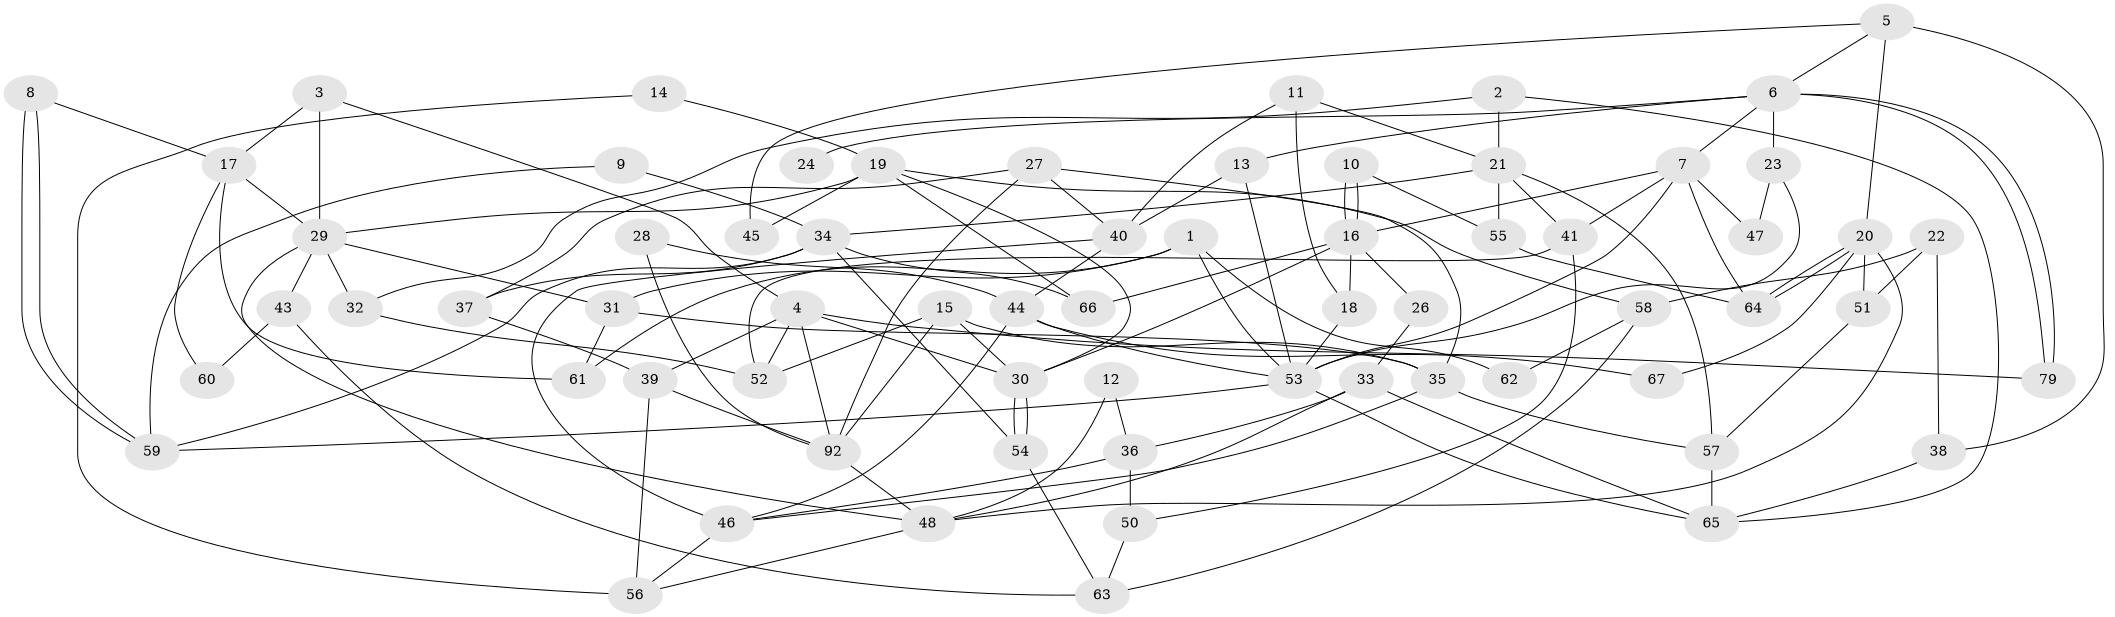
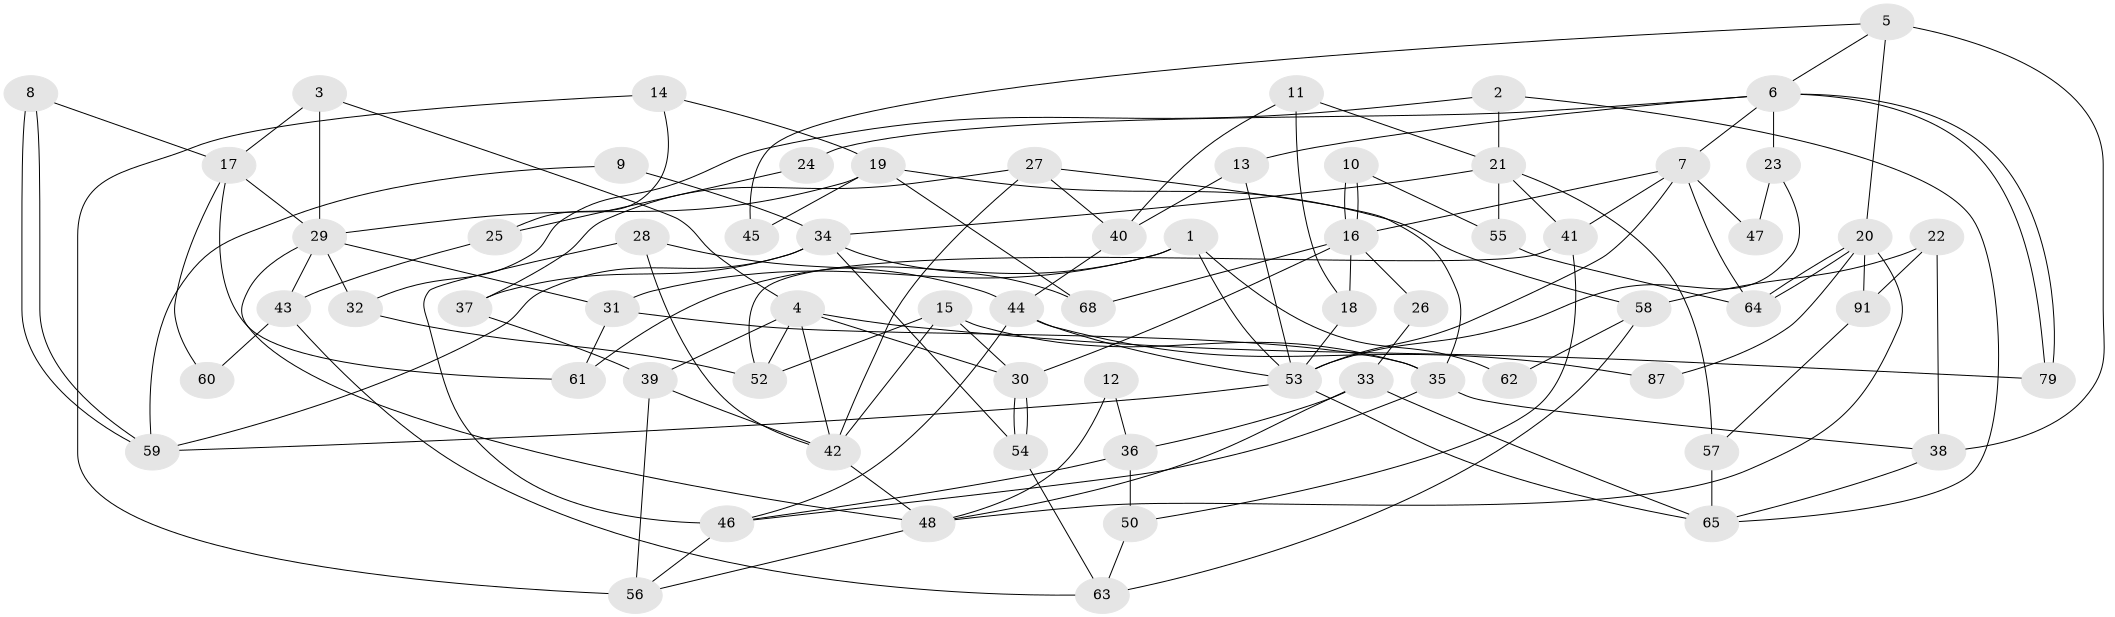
edge "19" -- "30": removed
node "25": added
edge "40" -- "46": now "28" -- "46"
node "66": label "66" -> "68"
node "51": label "51" -> "91"
node "67": label "67" -> "87"
edge "35" -- "57": now "35" -- "38"
node "92": label "92" -> "42"
